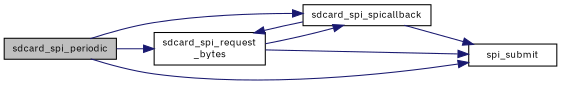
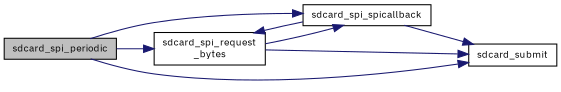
node "spi_submit": label "spi_submit" -> "sdcard_submit"
